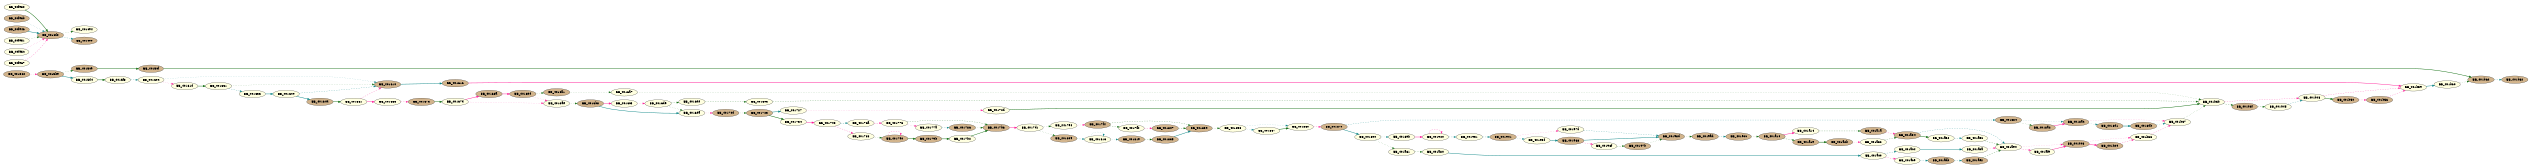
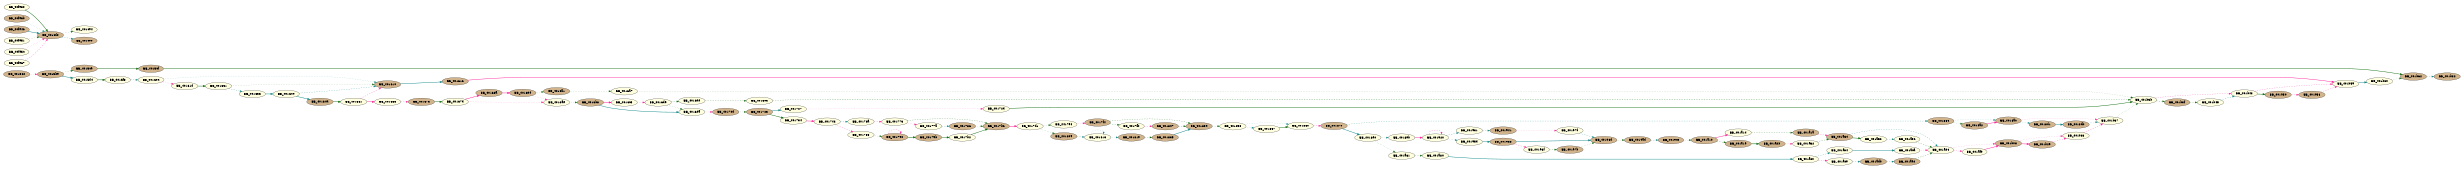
edge "BB_401941" -> "BB_40195d": now "BB_401920" -> "BB_40195d"
